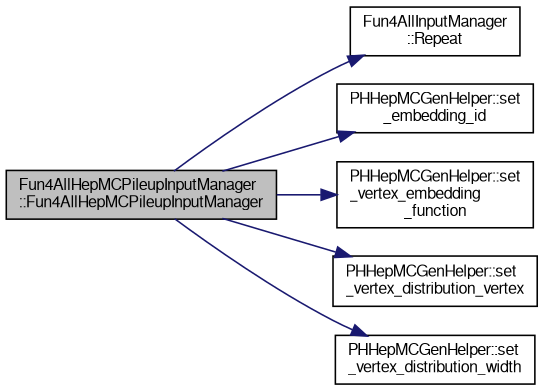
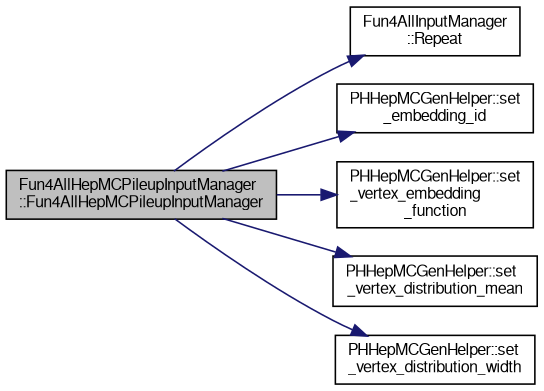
node "PHHepMCGenHelper::set _vertex_distribution_vertex": label "PHHepMCGenHelper::set _vertex_distribution_vertex" -> "PHHepMCGenHelper::set _vertex_distribution_mean"
